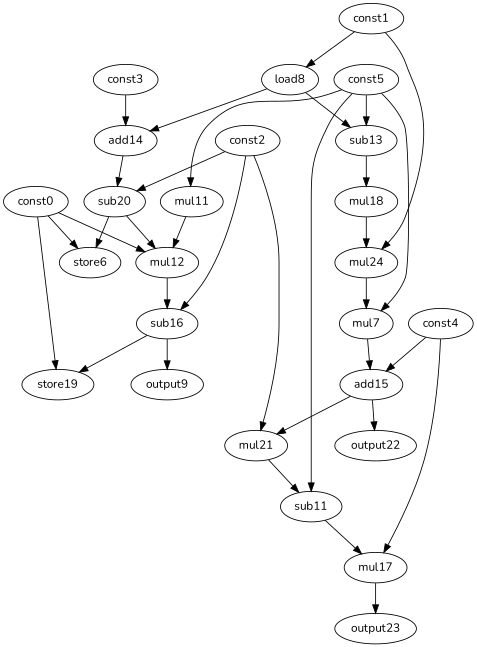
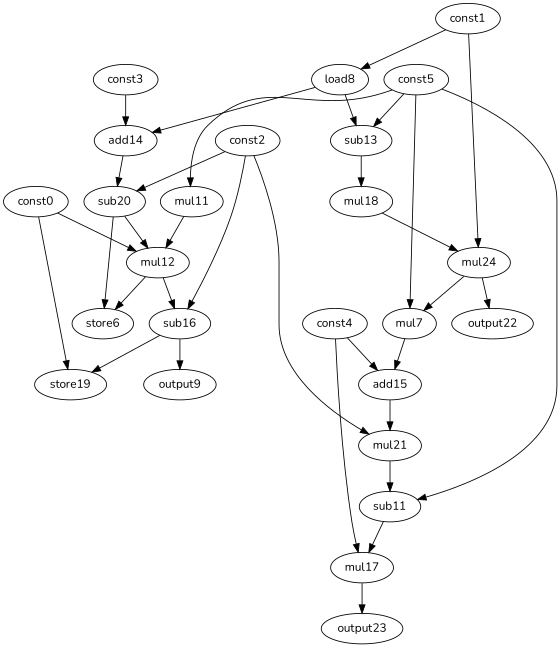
edge "const0" -> "store6": now "mul12" -> "store6"
edge "add15" -> "output22": now "mul24" -> "output22"
